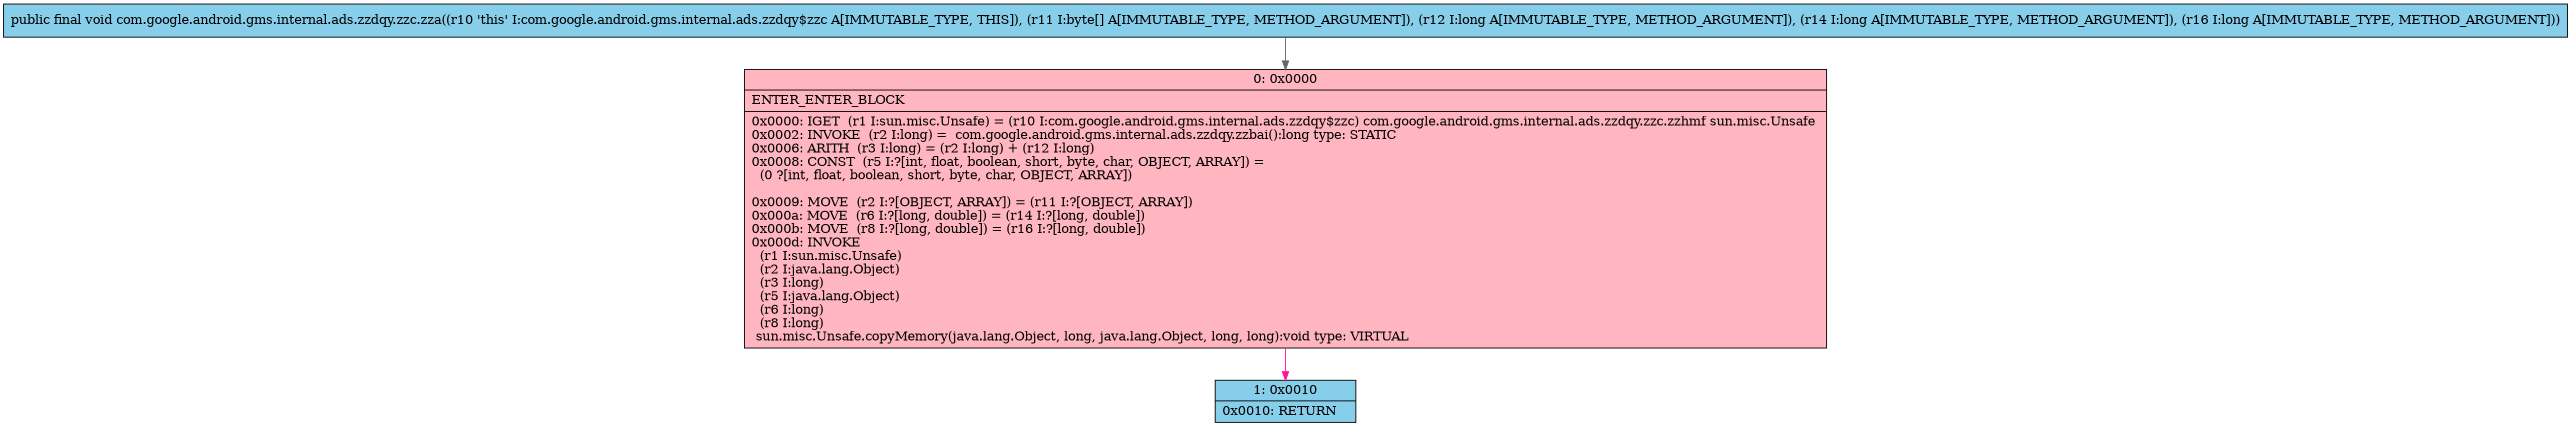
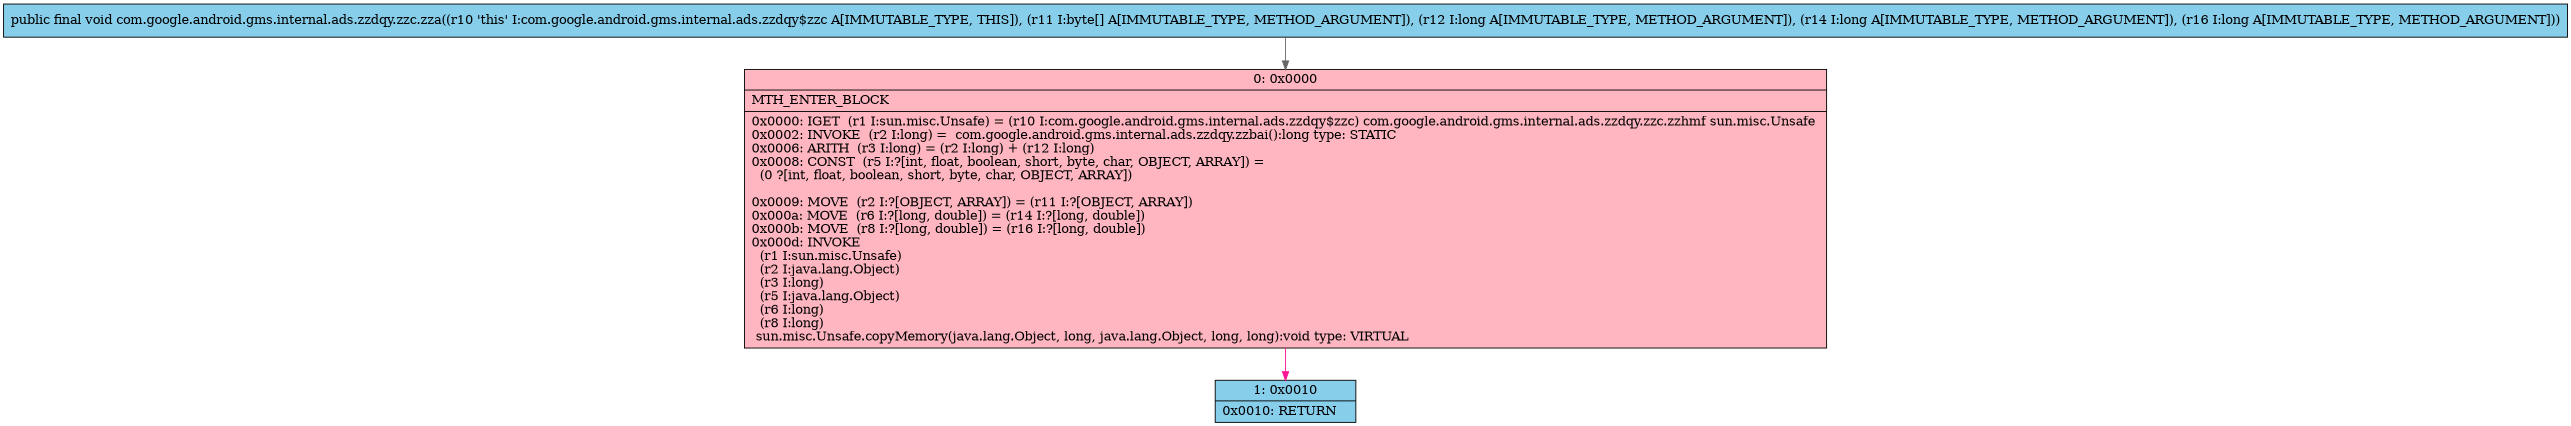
node "0: 0x0000": text "ENTER_ENTER_BLOCK" -> "MTH_ENTER_BLOCK"
